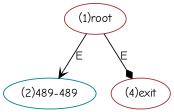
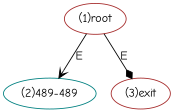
node "(4)exit": label "(4)exit" -> "(3)exit"
